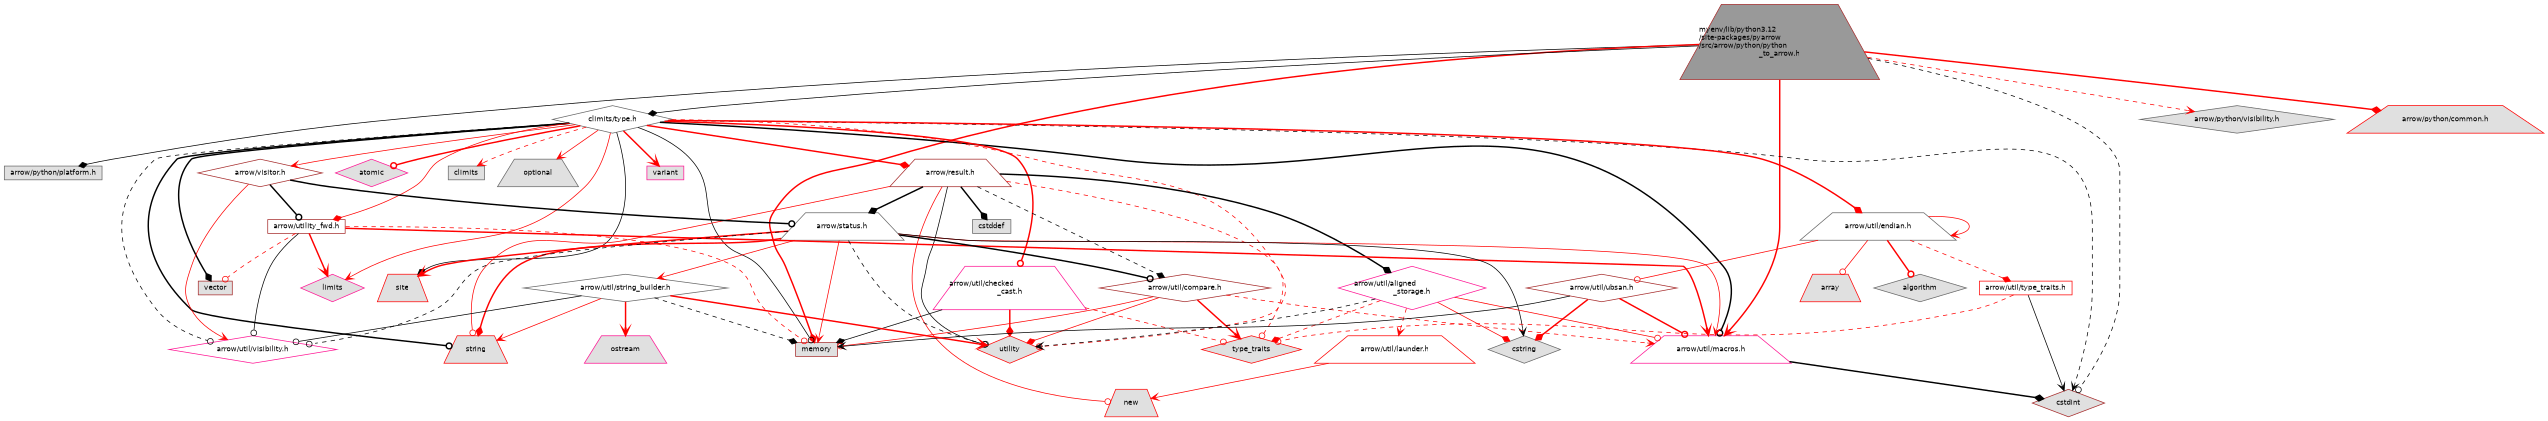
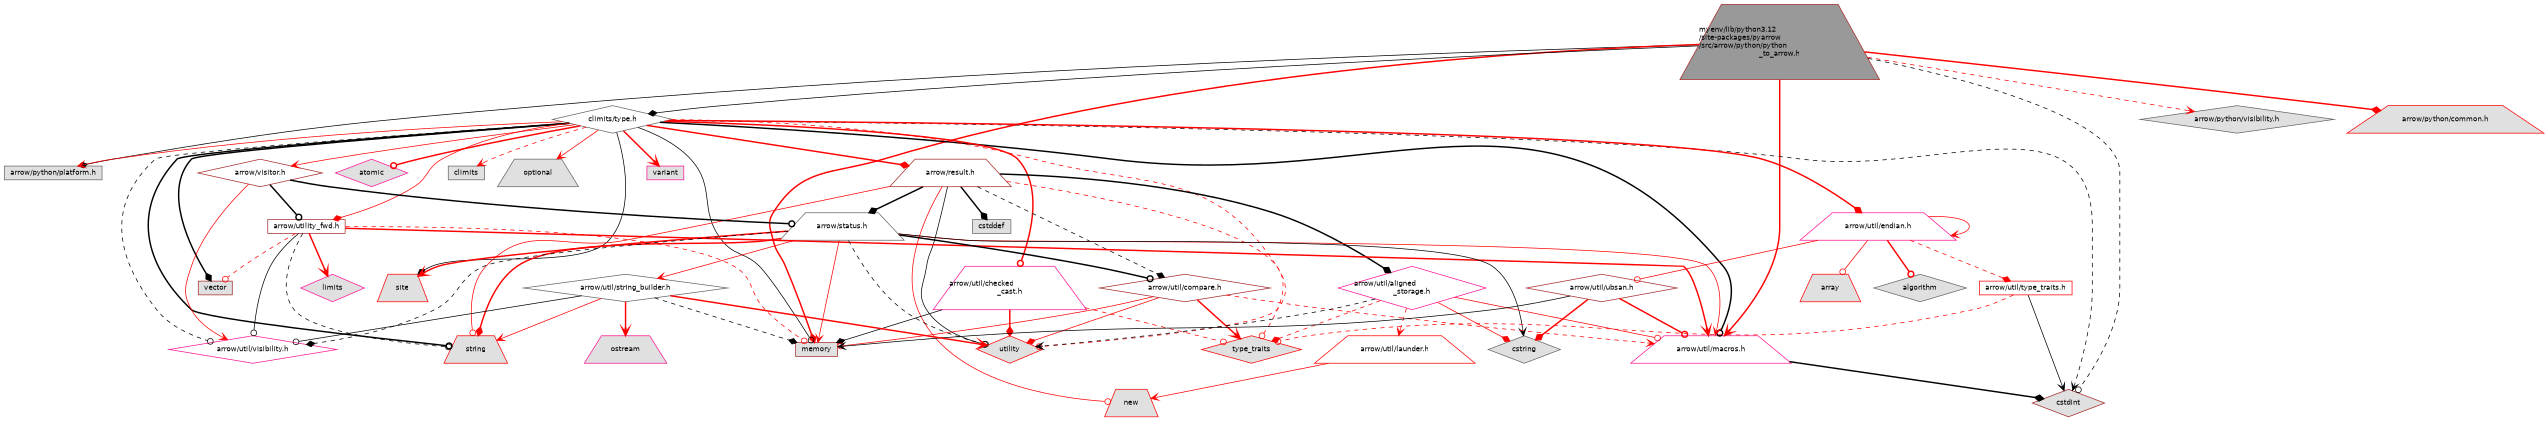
node "arrow/util/endian.h": color gray40 -> deeppink
edge "climits/type.h" -> "limits": now "climits/type.h" -> "arrow/python/platform.h"
edge "arrow/status.h" -> "arrow/util/visibility.h": arrowhead odot -> diamond
edge "arrow/utility_fwd.h" -> "string": added
